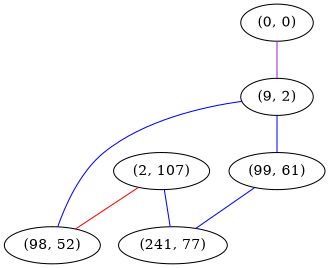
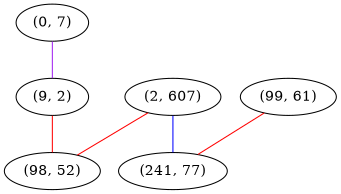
node "(0, 0)": label "(0, 0)" -> "(0, 7)"
edge "(9, 2)" -- "(99, 61)": removed
edge "(9, 2)" -- "(98, 52)": color blue -> red
node "(2, 107)": label "(2, 107)" -> "(2, 607)"
edge "(99, 61)" -- "(241, 77)": color blue -> red
